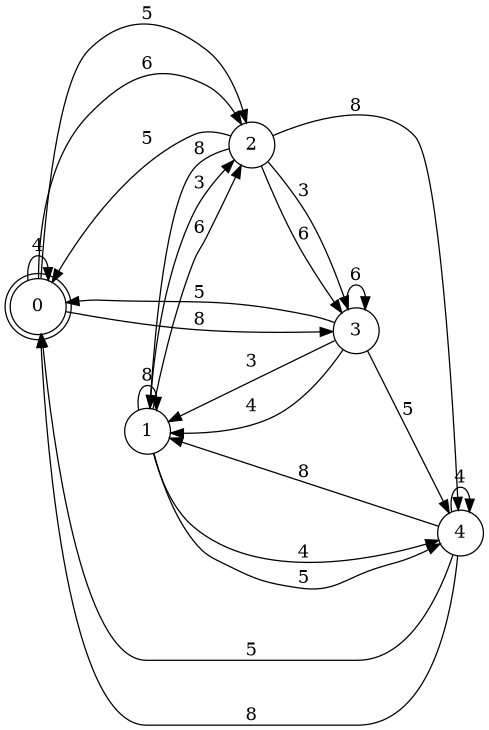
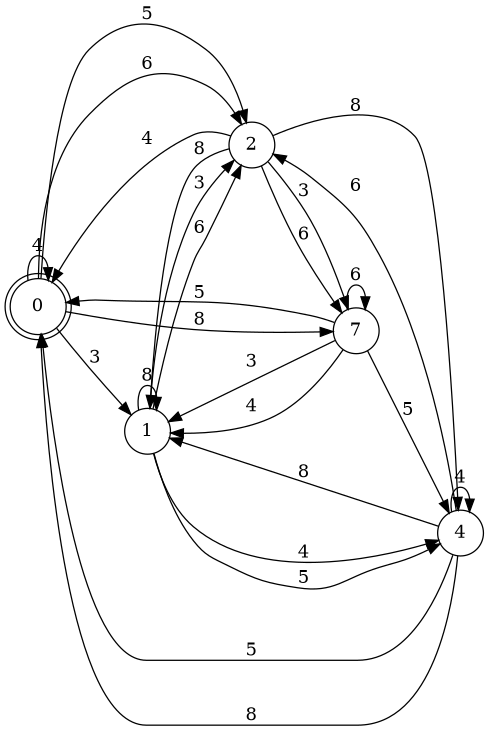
edge "2" -> "0": label "5" -> "4"
edge "4" -> "2": added, label "6"
node "3": label "3" -> "7"
edge "0" -> "1": added, label "3"
